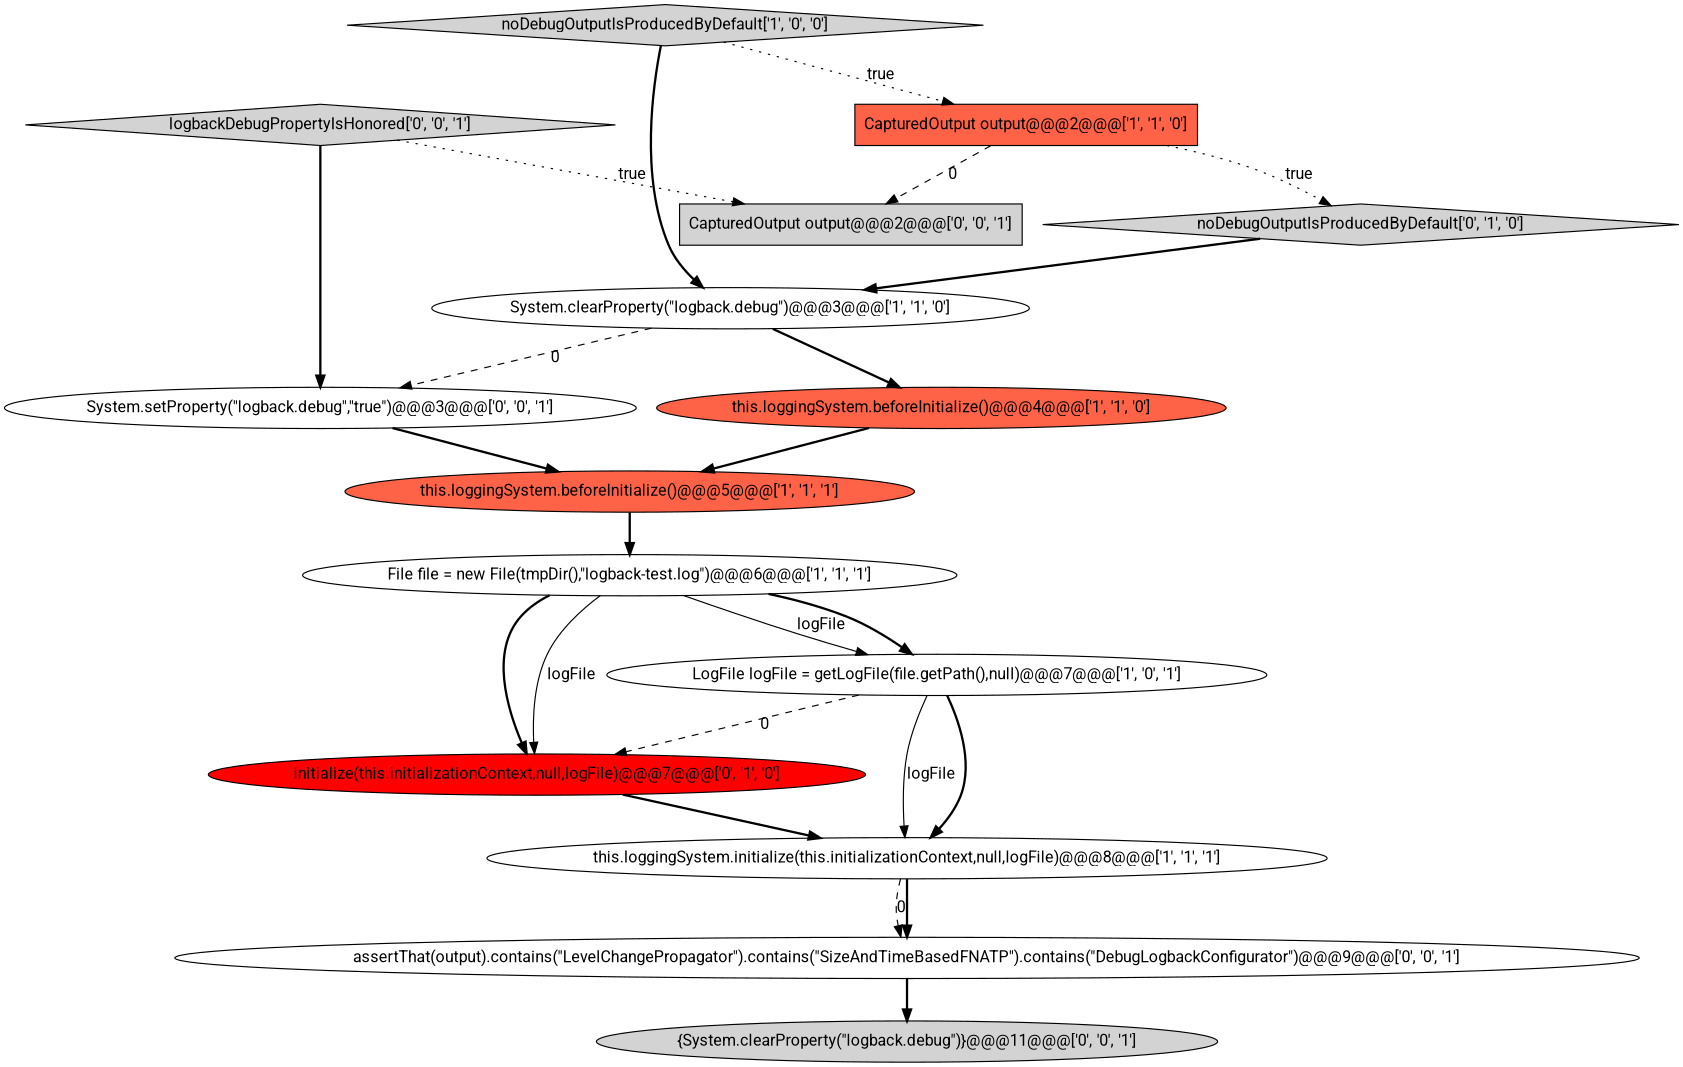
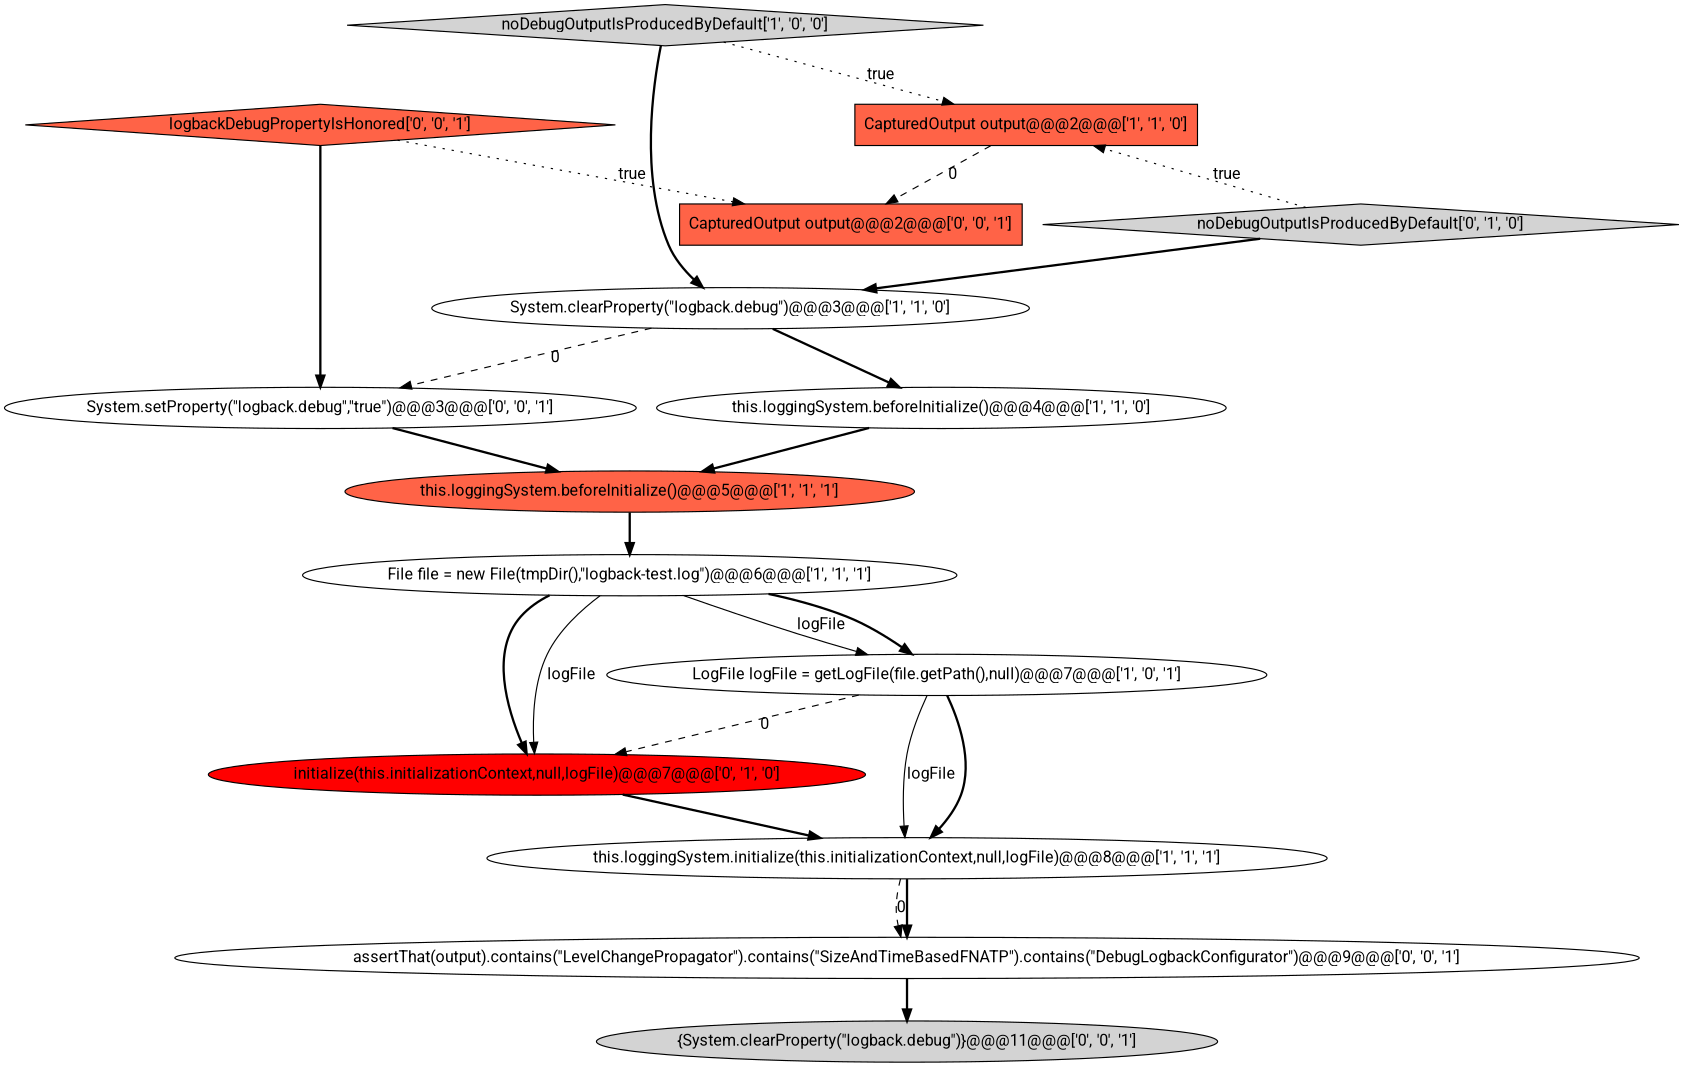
node "logbackDebugPropertyIsHonored['0', '0', '1']": fillcolor lightgray -> tomato
edge "CapturedOutput output@@@2@@@['1', '1', '0']" -> "noDebugOutputIsProducedByDefault['0', '1', '0']": reversed
node "CapturedOutput output@@@2@@@['0', '0', '1']": fillcolor lightgray -> tomato
node "this.loggingSystem.beforeInitialize()@@@4@@@['1', '1', '0']": fillcolor tomato -> white
